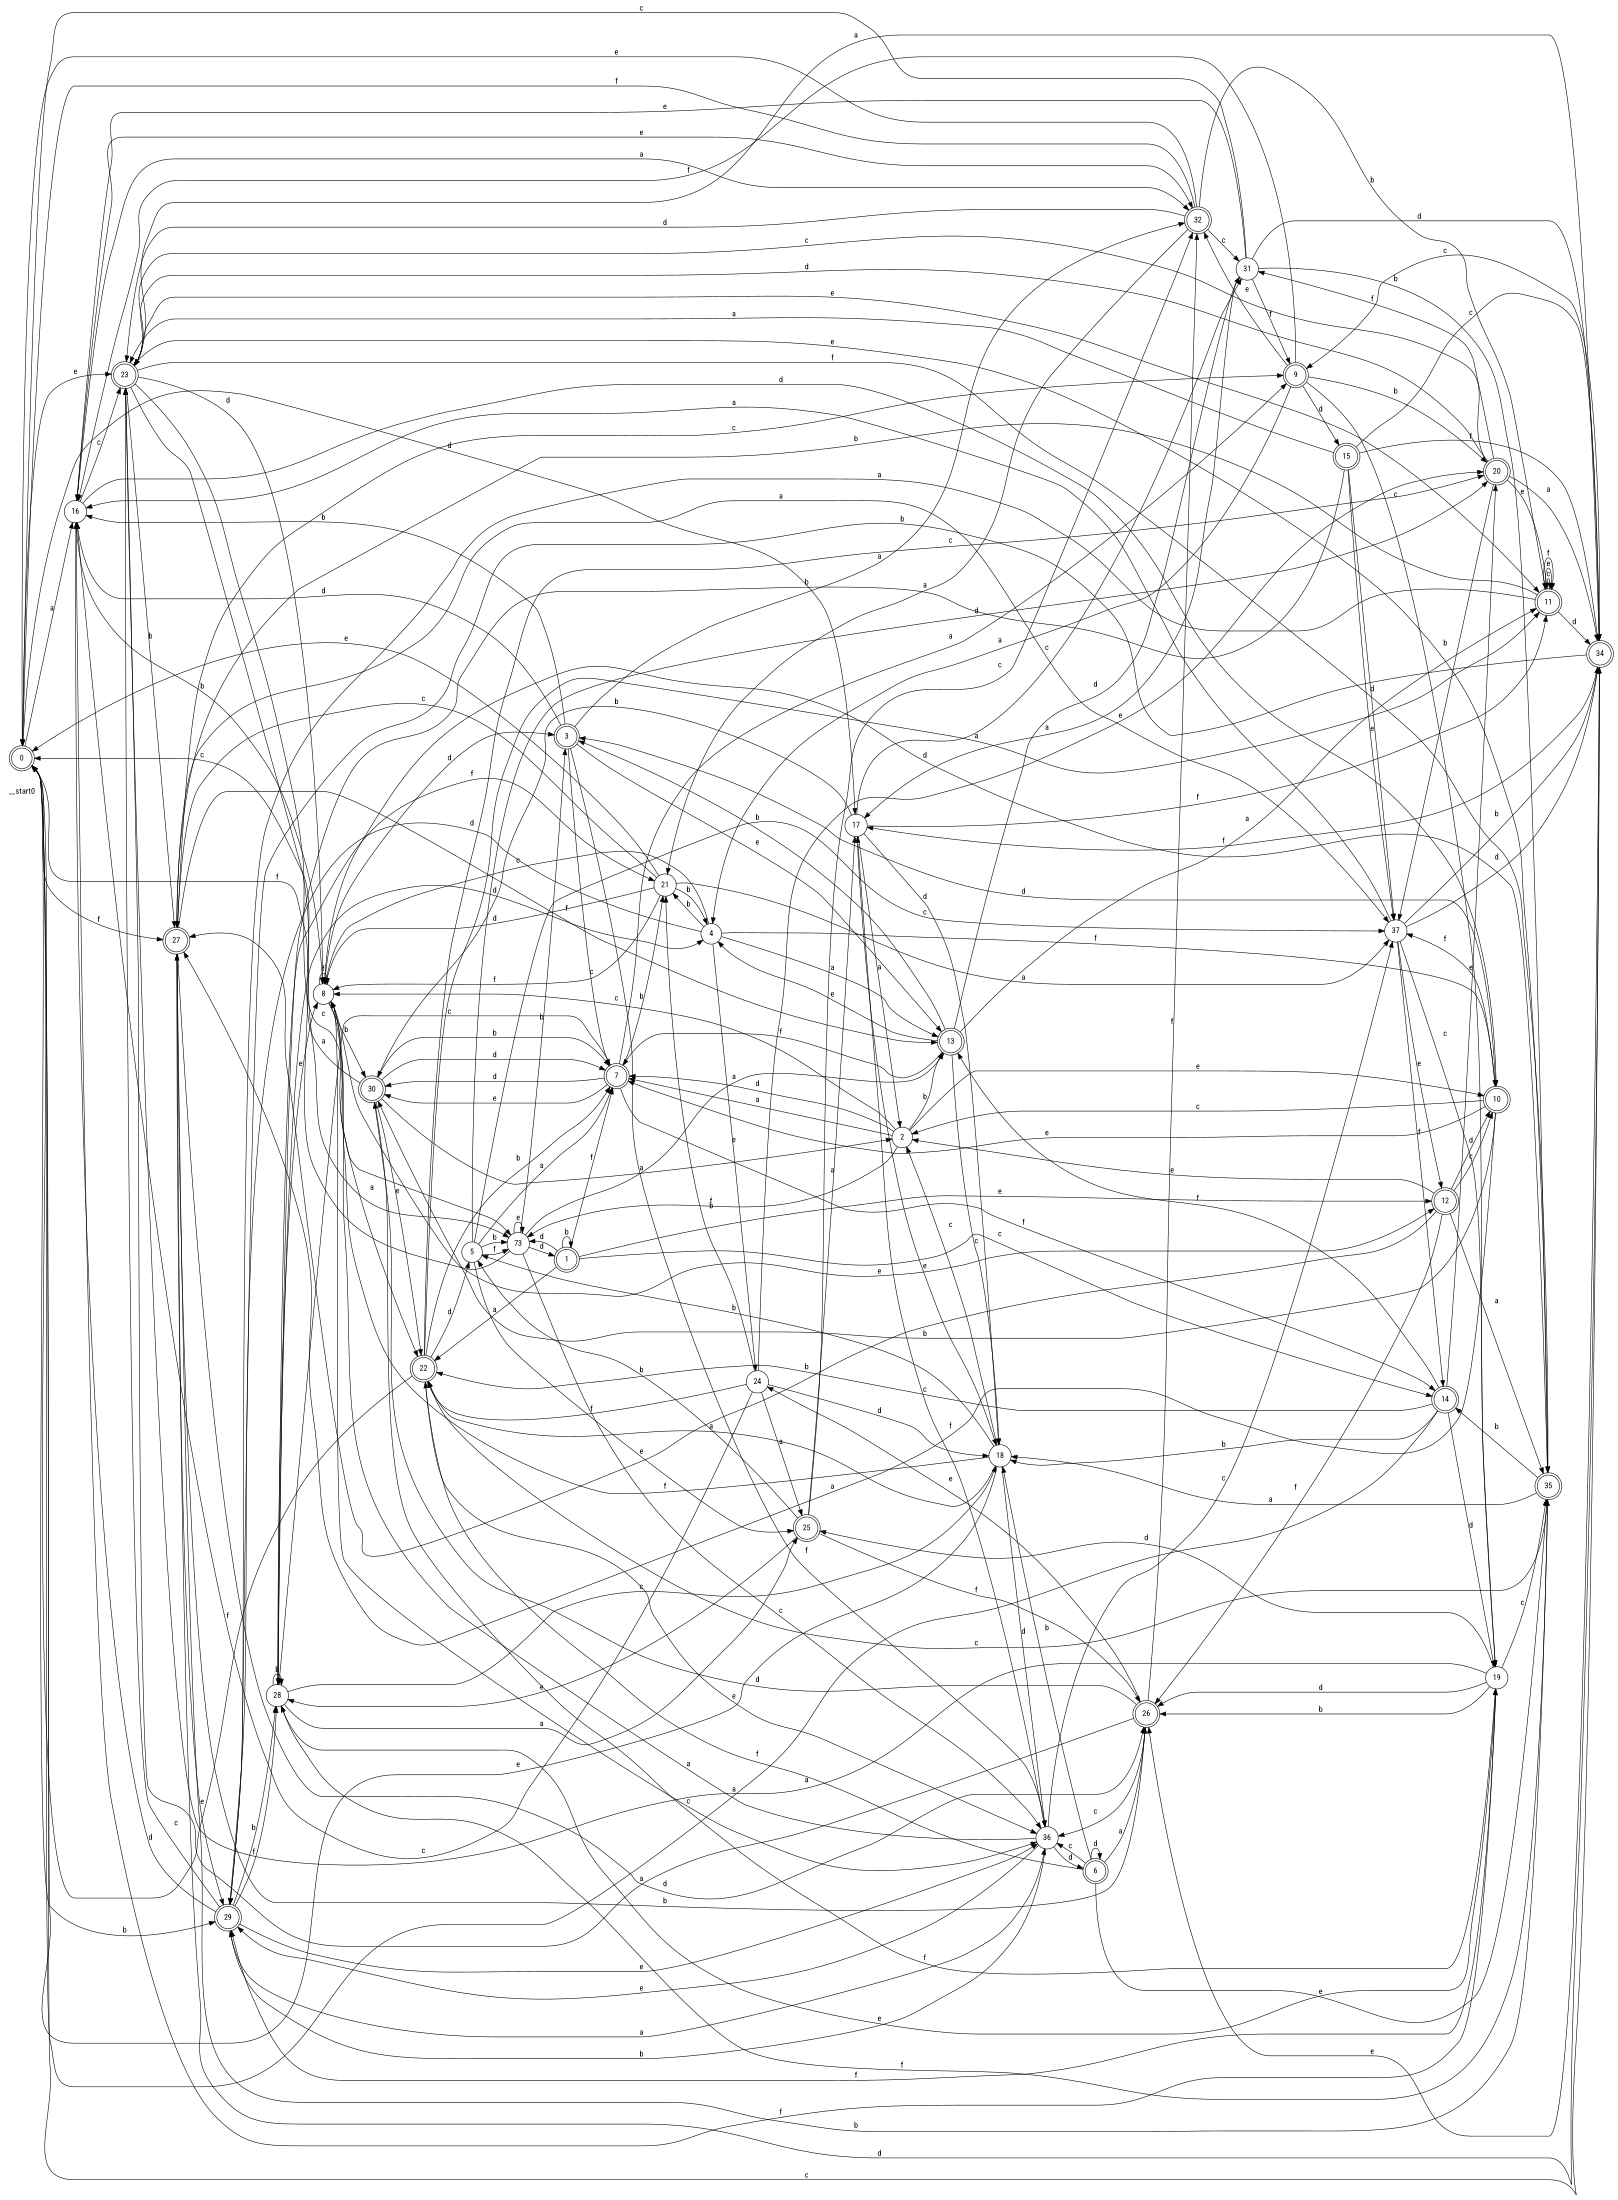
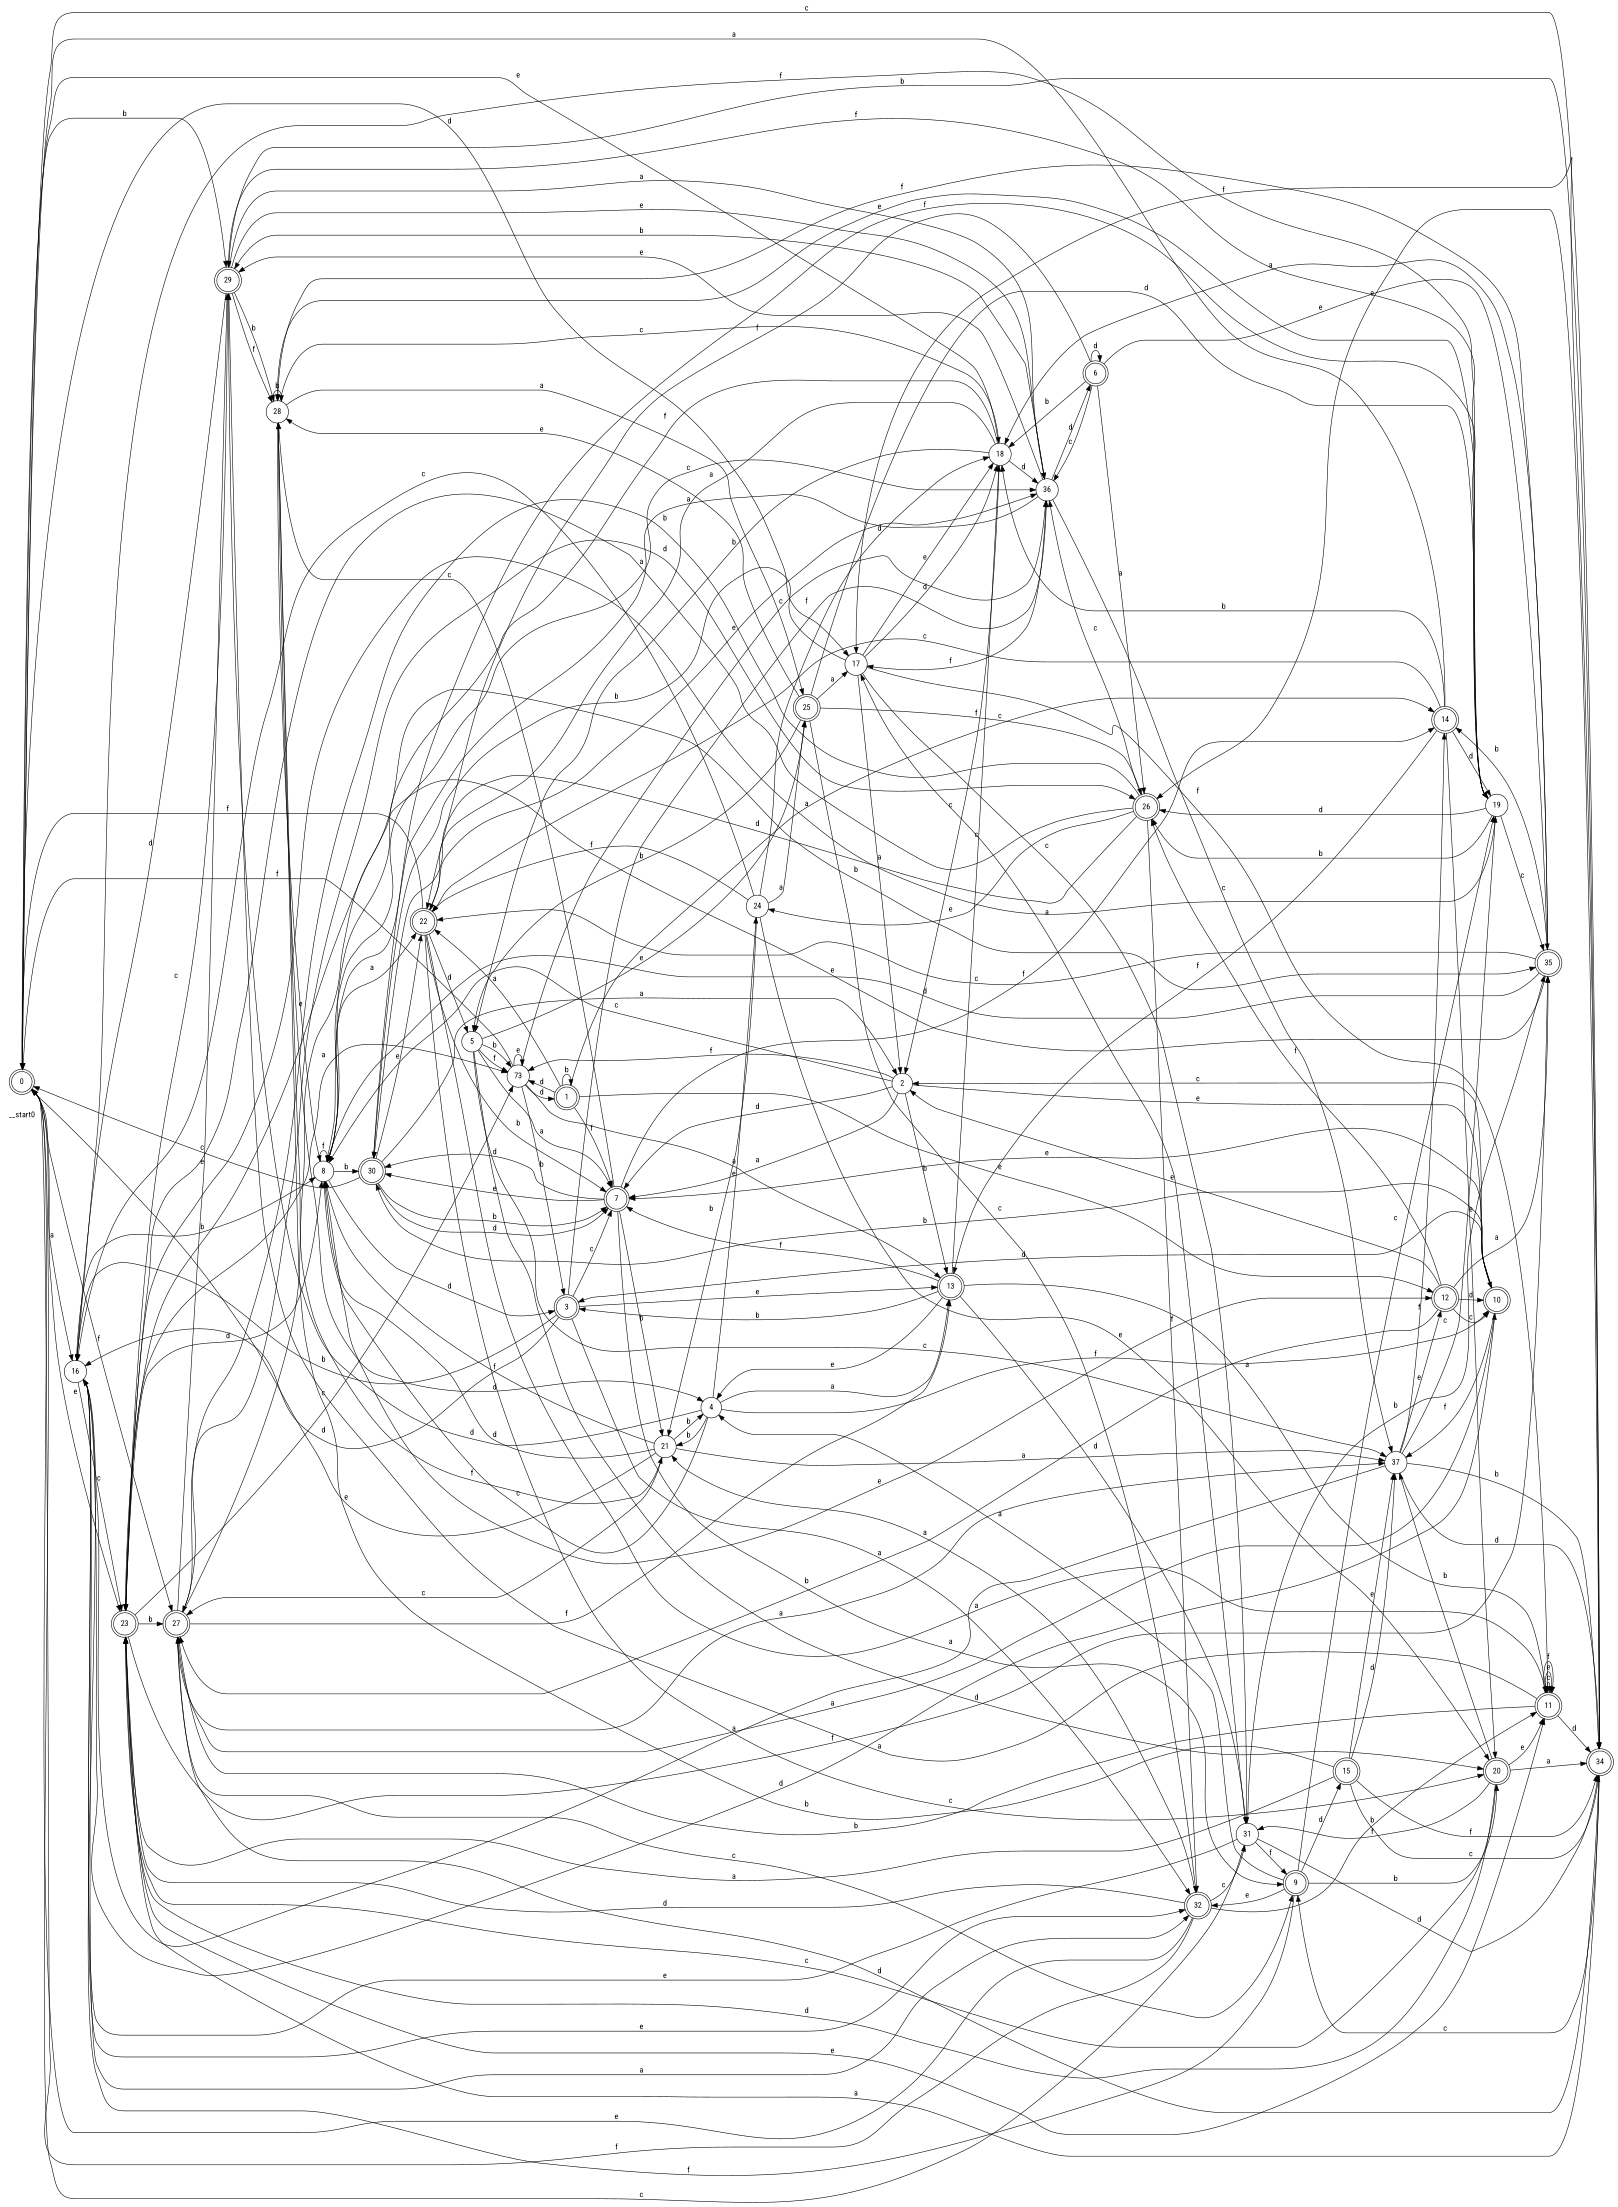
edge "19" -> "25": reversed
